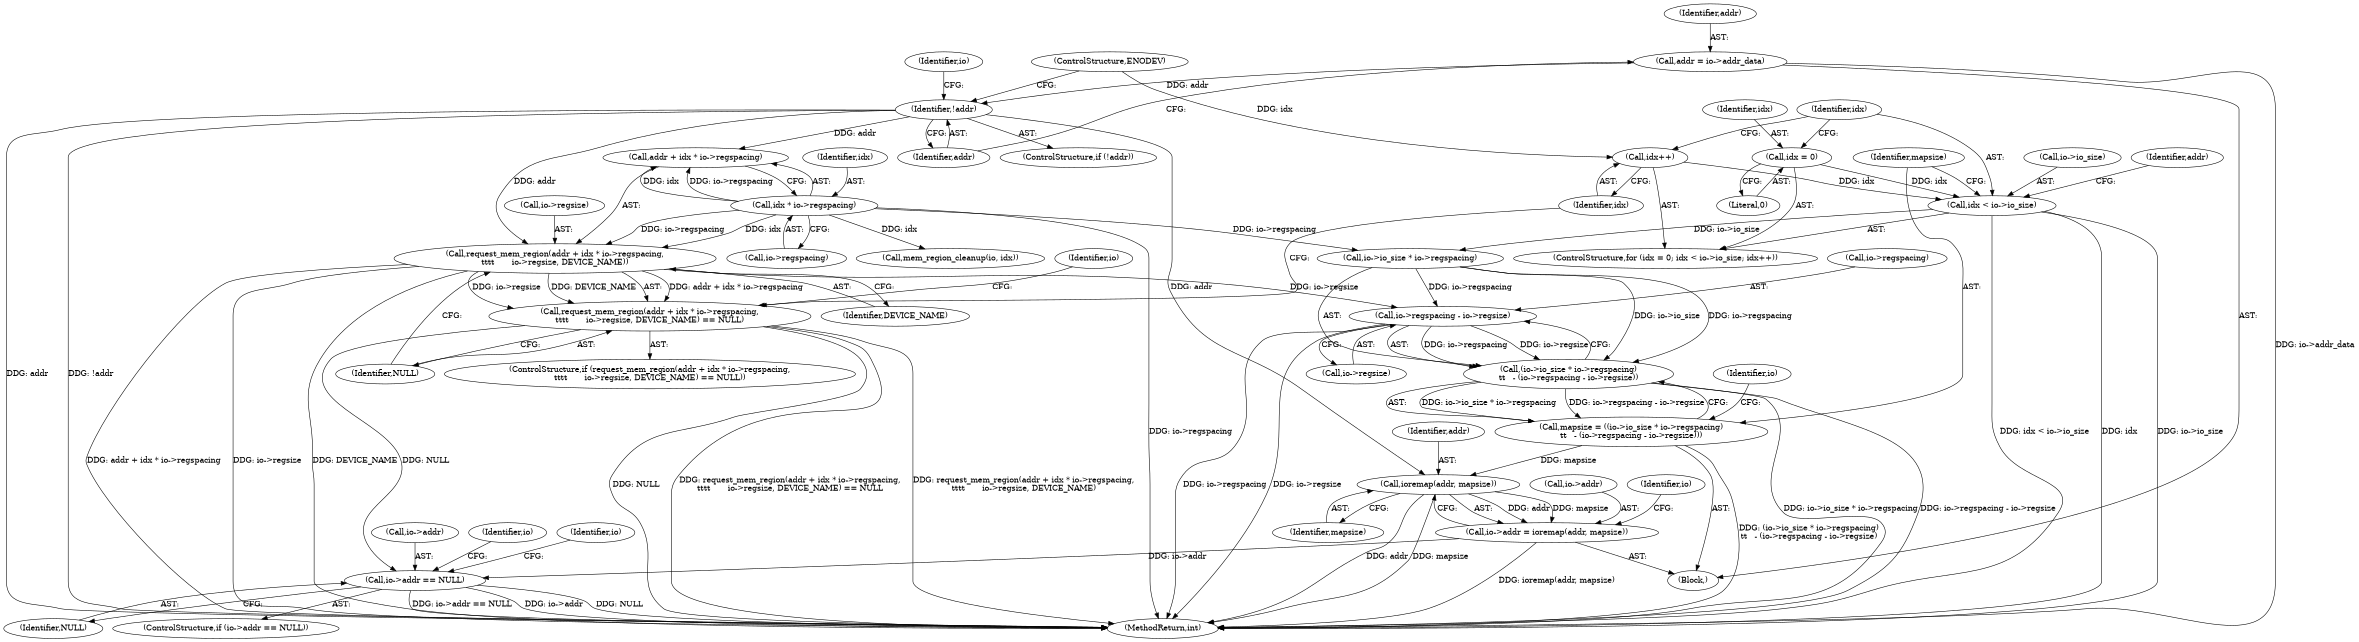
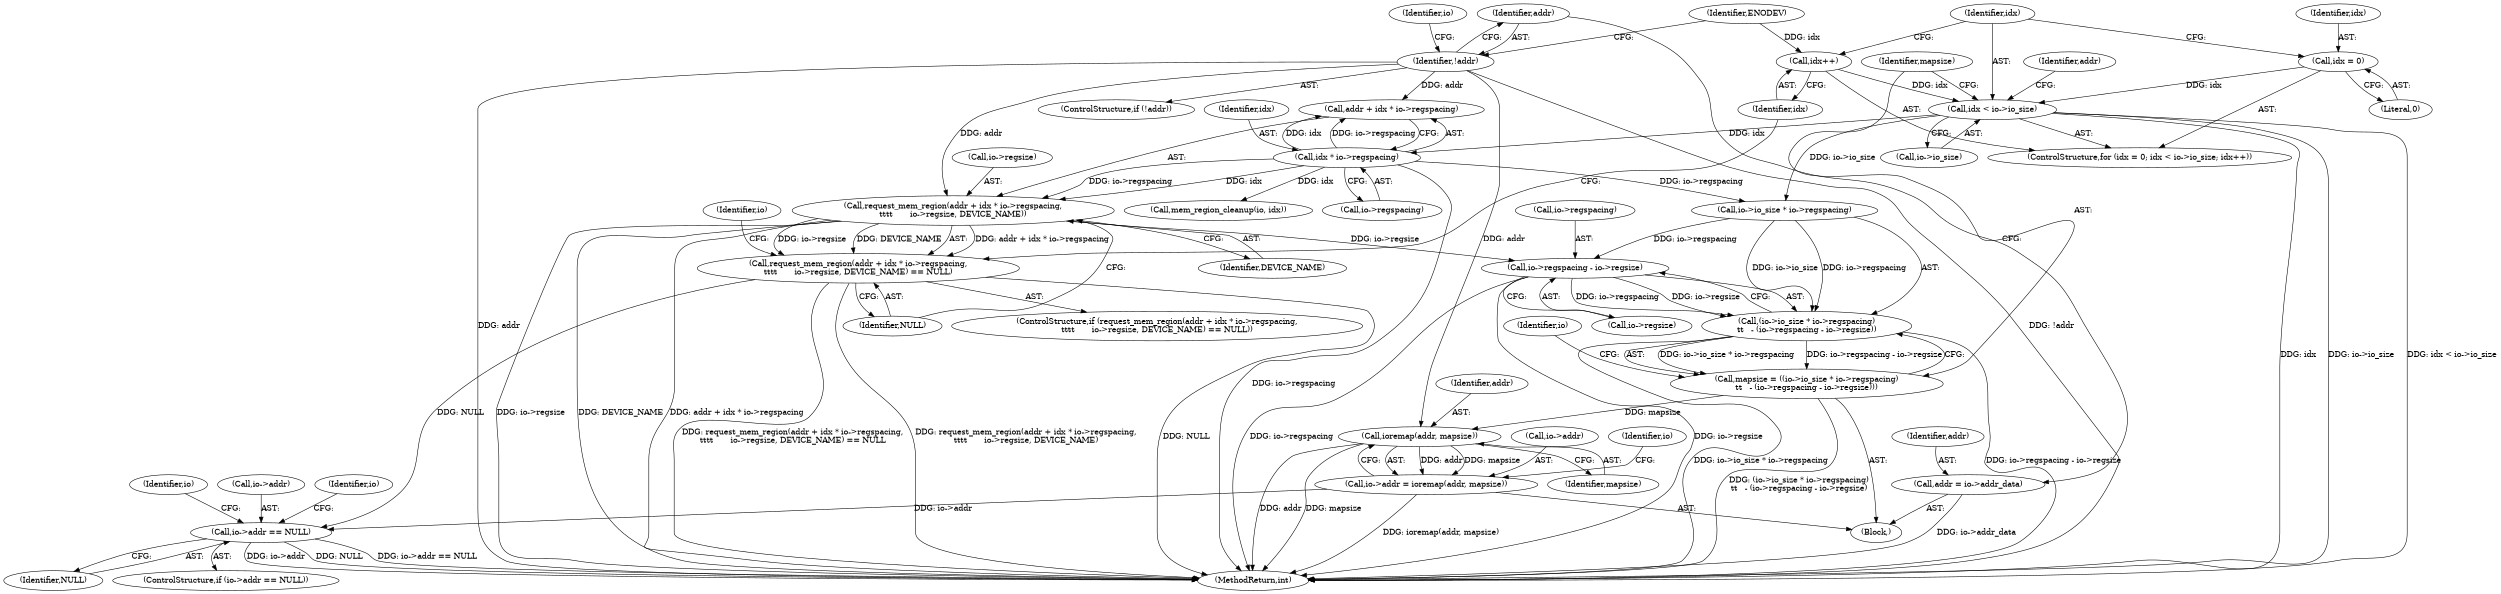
node "(ControlStructure,ENODEV)": label "(ControlStructure,ENODEV)" -> "(Identifier,ENODEV)"
edge "(Call,addr = io->addr_data)" -> "(Identifier,!addr)": removed, label "DDG: addr"
edge "(Call,idx < io->io_size)" -> "(Call,io->io_size)": added, label "CFG:"
edge "(Call,idx < io->io_size)" -> "(Call,idx * io->regspacing)": added, label "DDG: idx"
